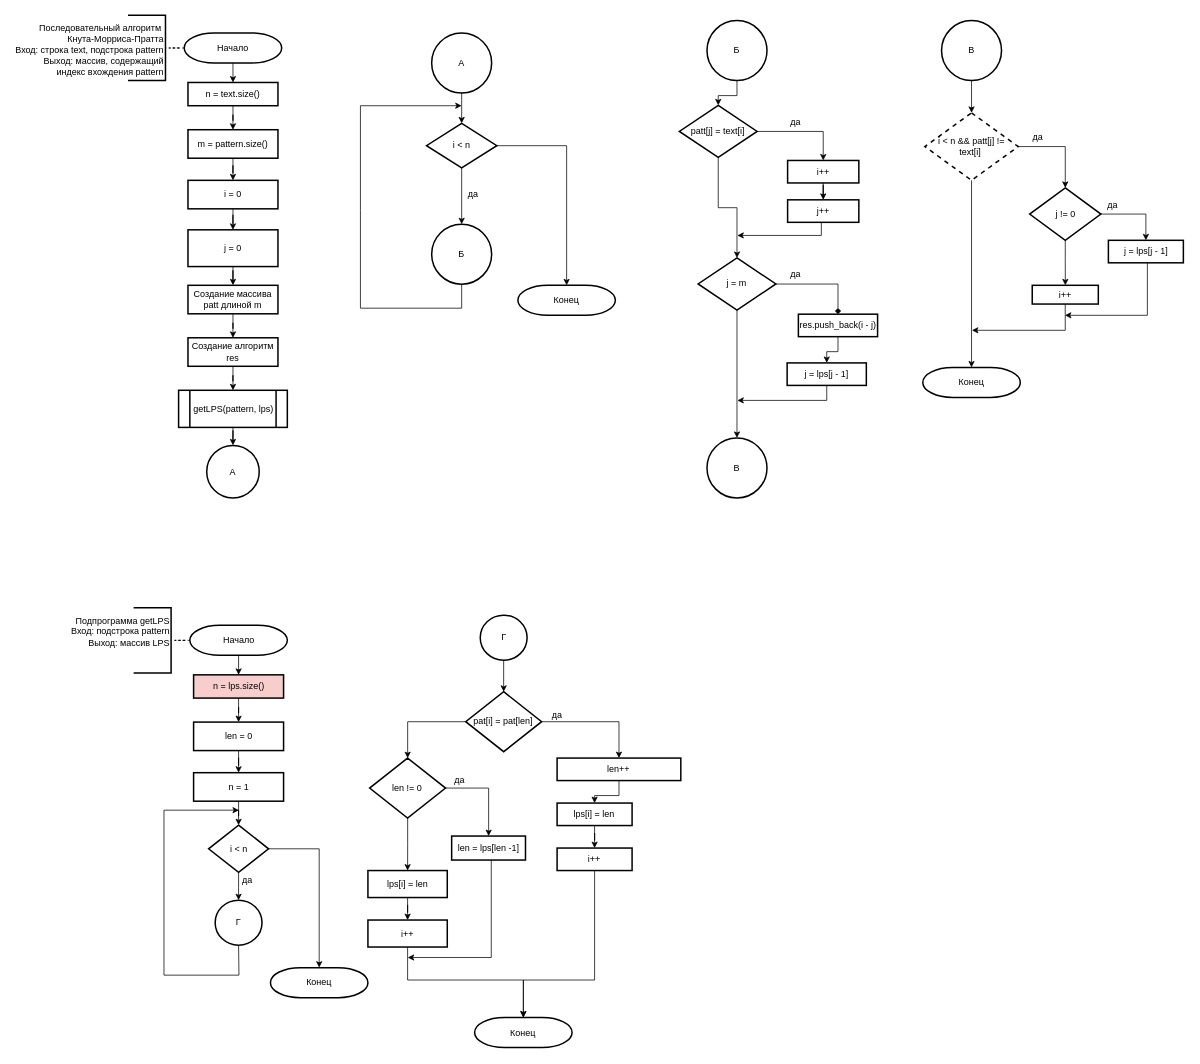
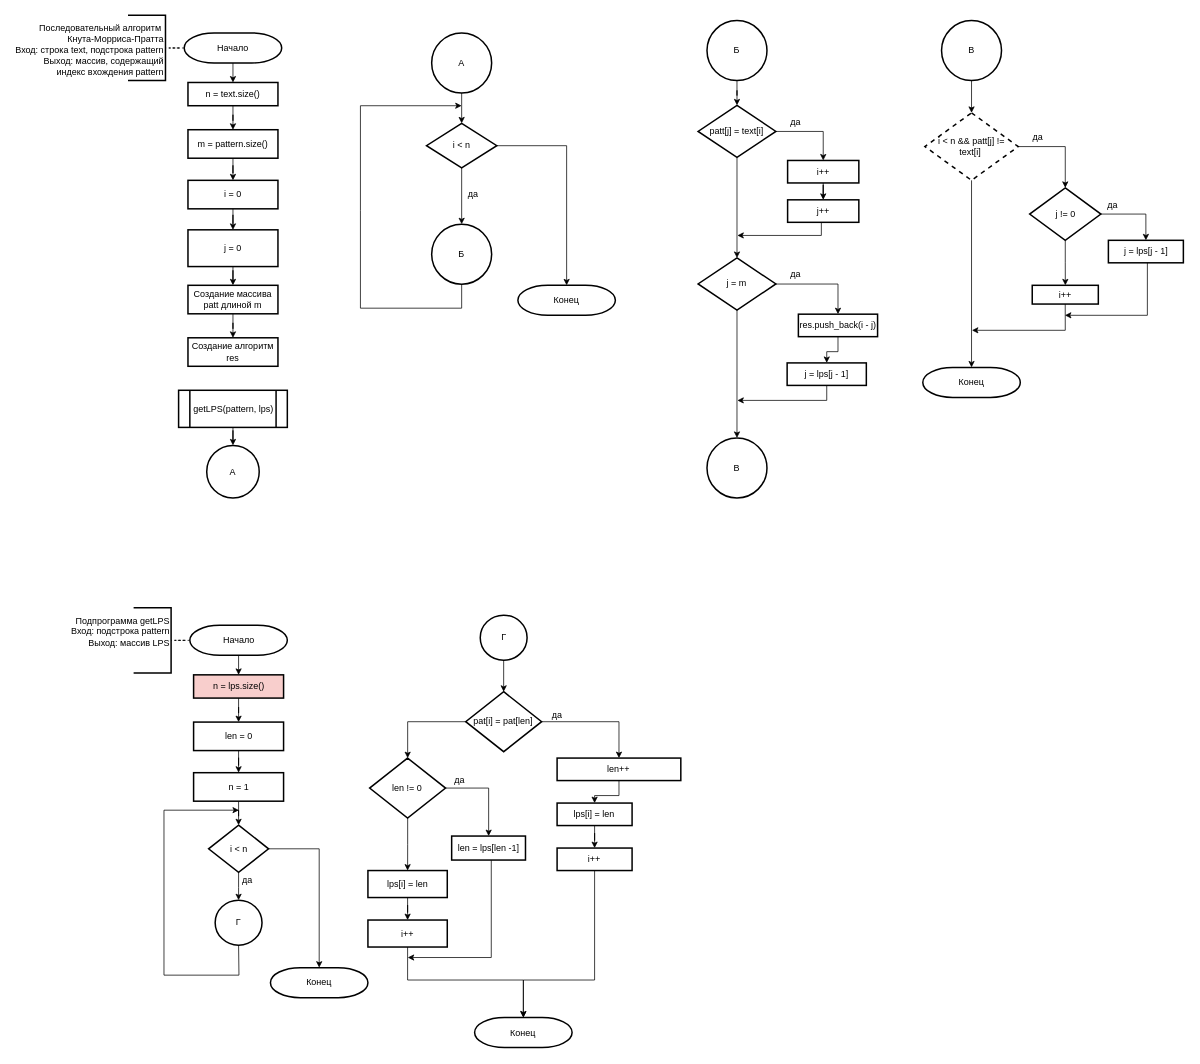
node "patt[j] = text[i]": moved (718, 131) -> (737, 131)
edge "j = m" -> "res.push_back(i - j)": arrowhead diamond -> classic
edge "Создание алгоритм res" -> "getLPS(pattern, lps)": removed
